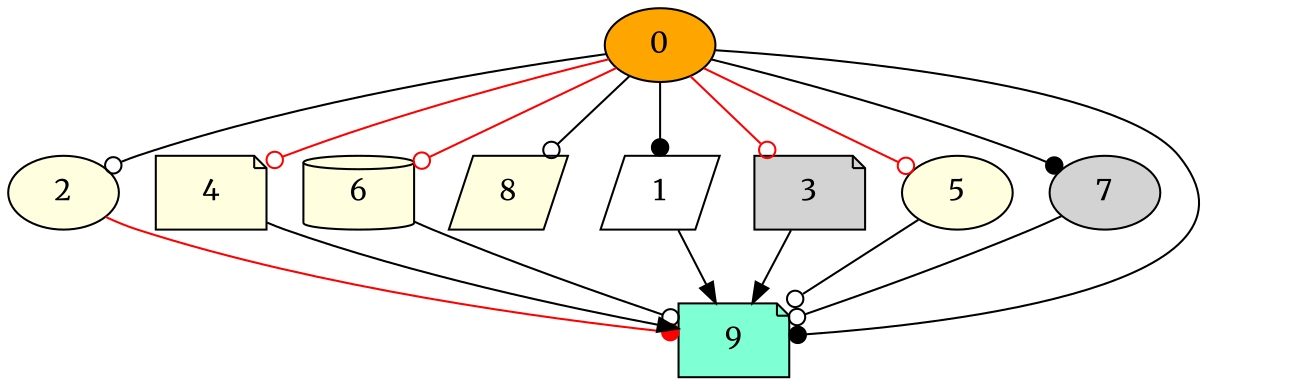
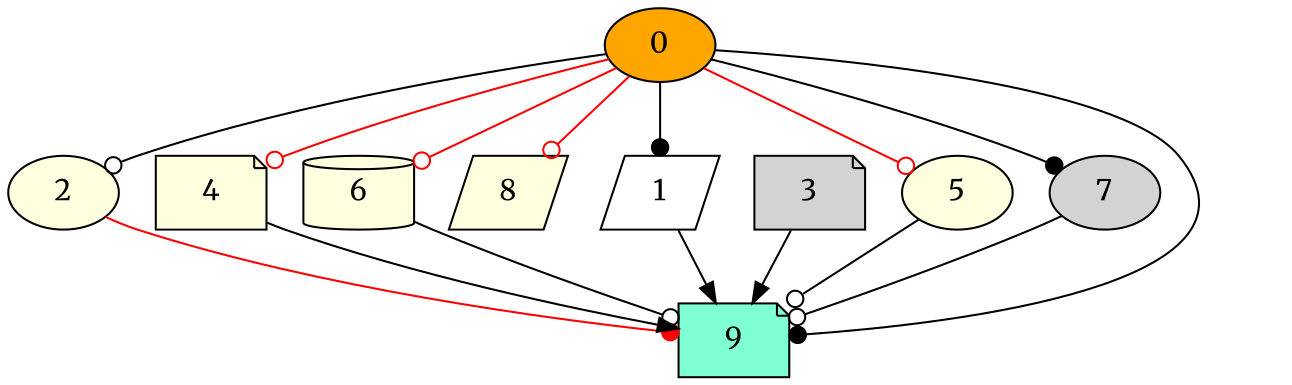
edge "0" -> "8": color black -> red
edge "0" -> "3": removed
